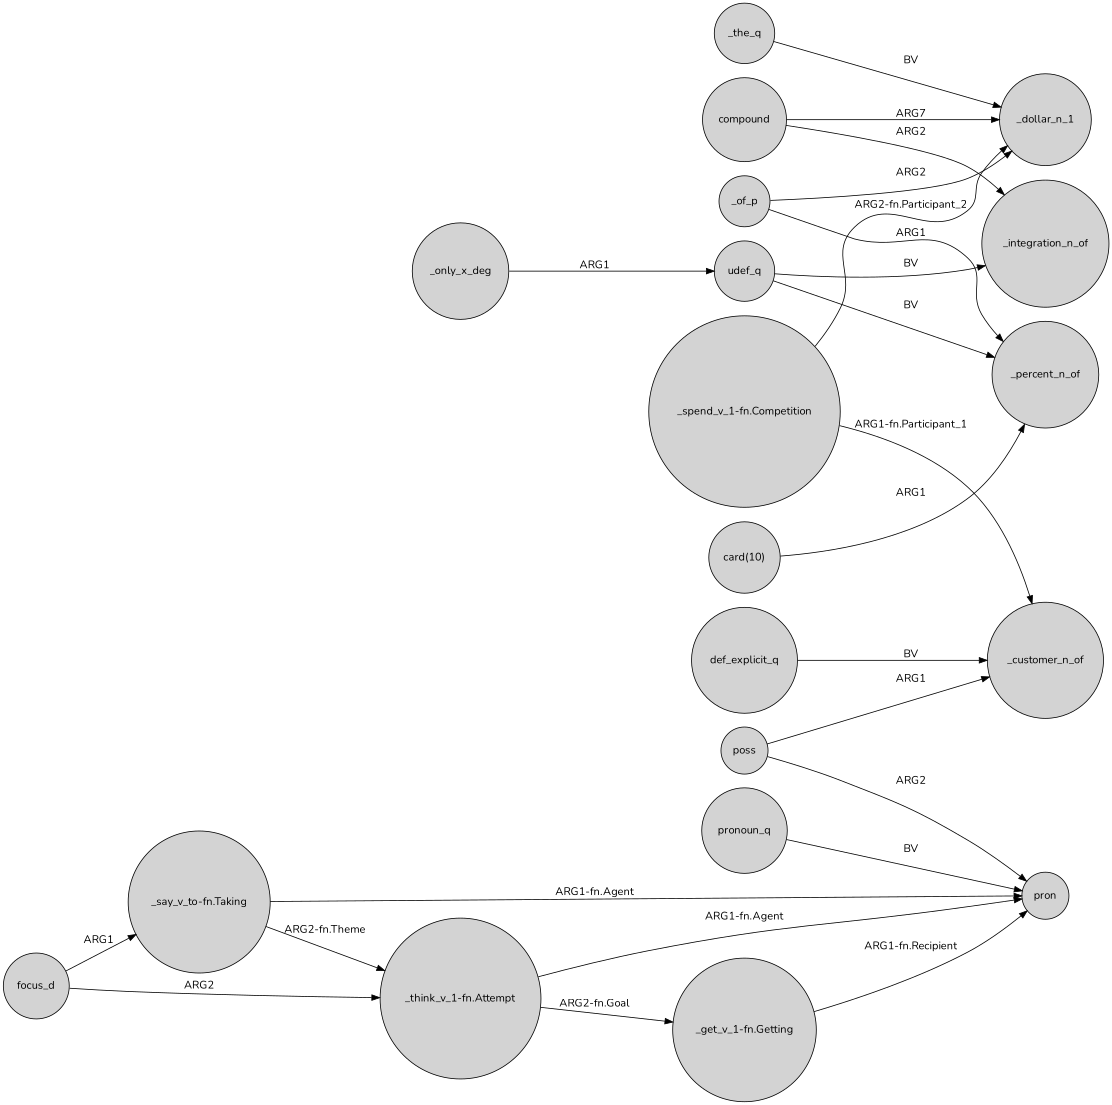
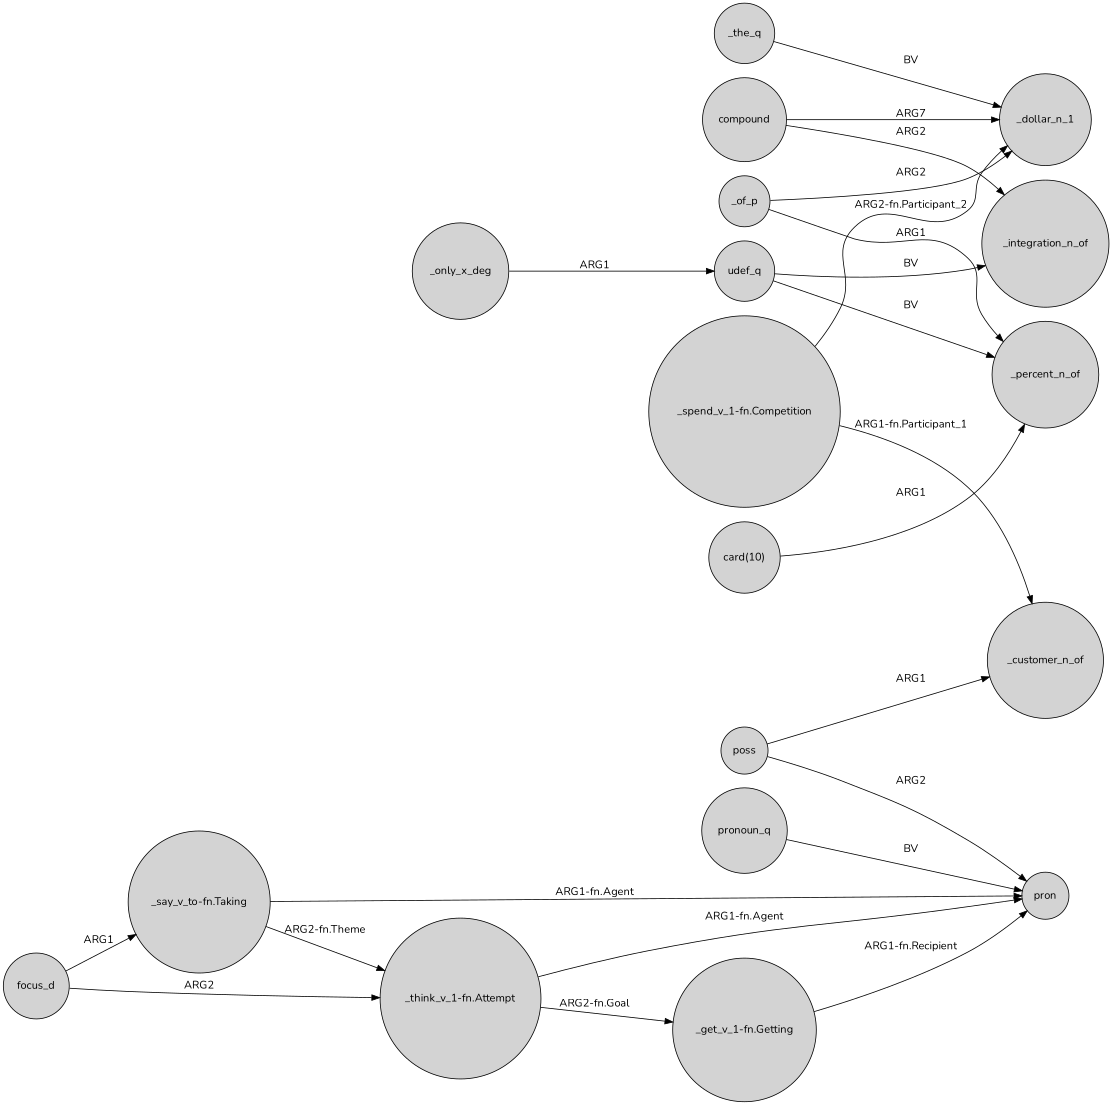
node "def_explicit_q": removed
